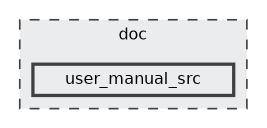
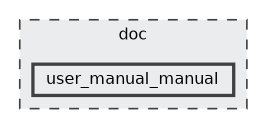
node "user_manual_src": label "user_manual_src" -> "user_manual_manual"
